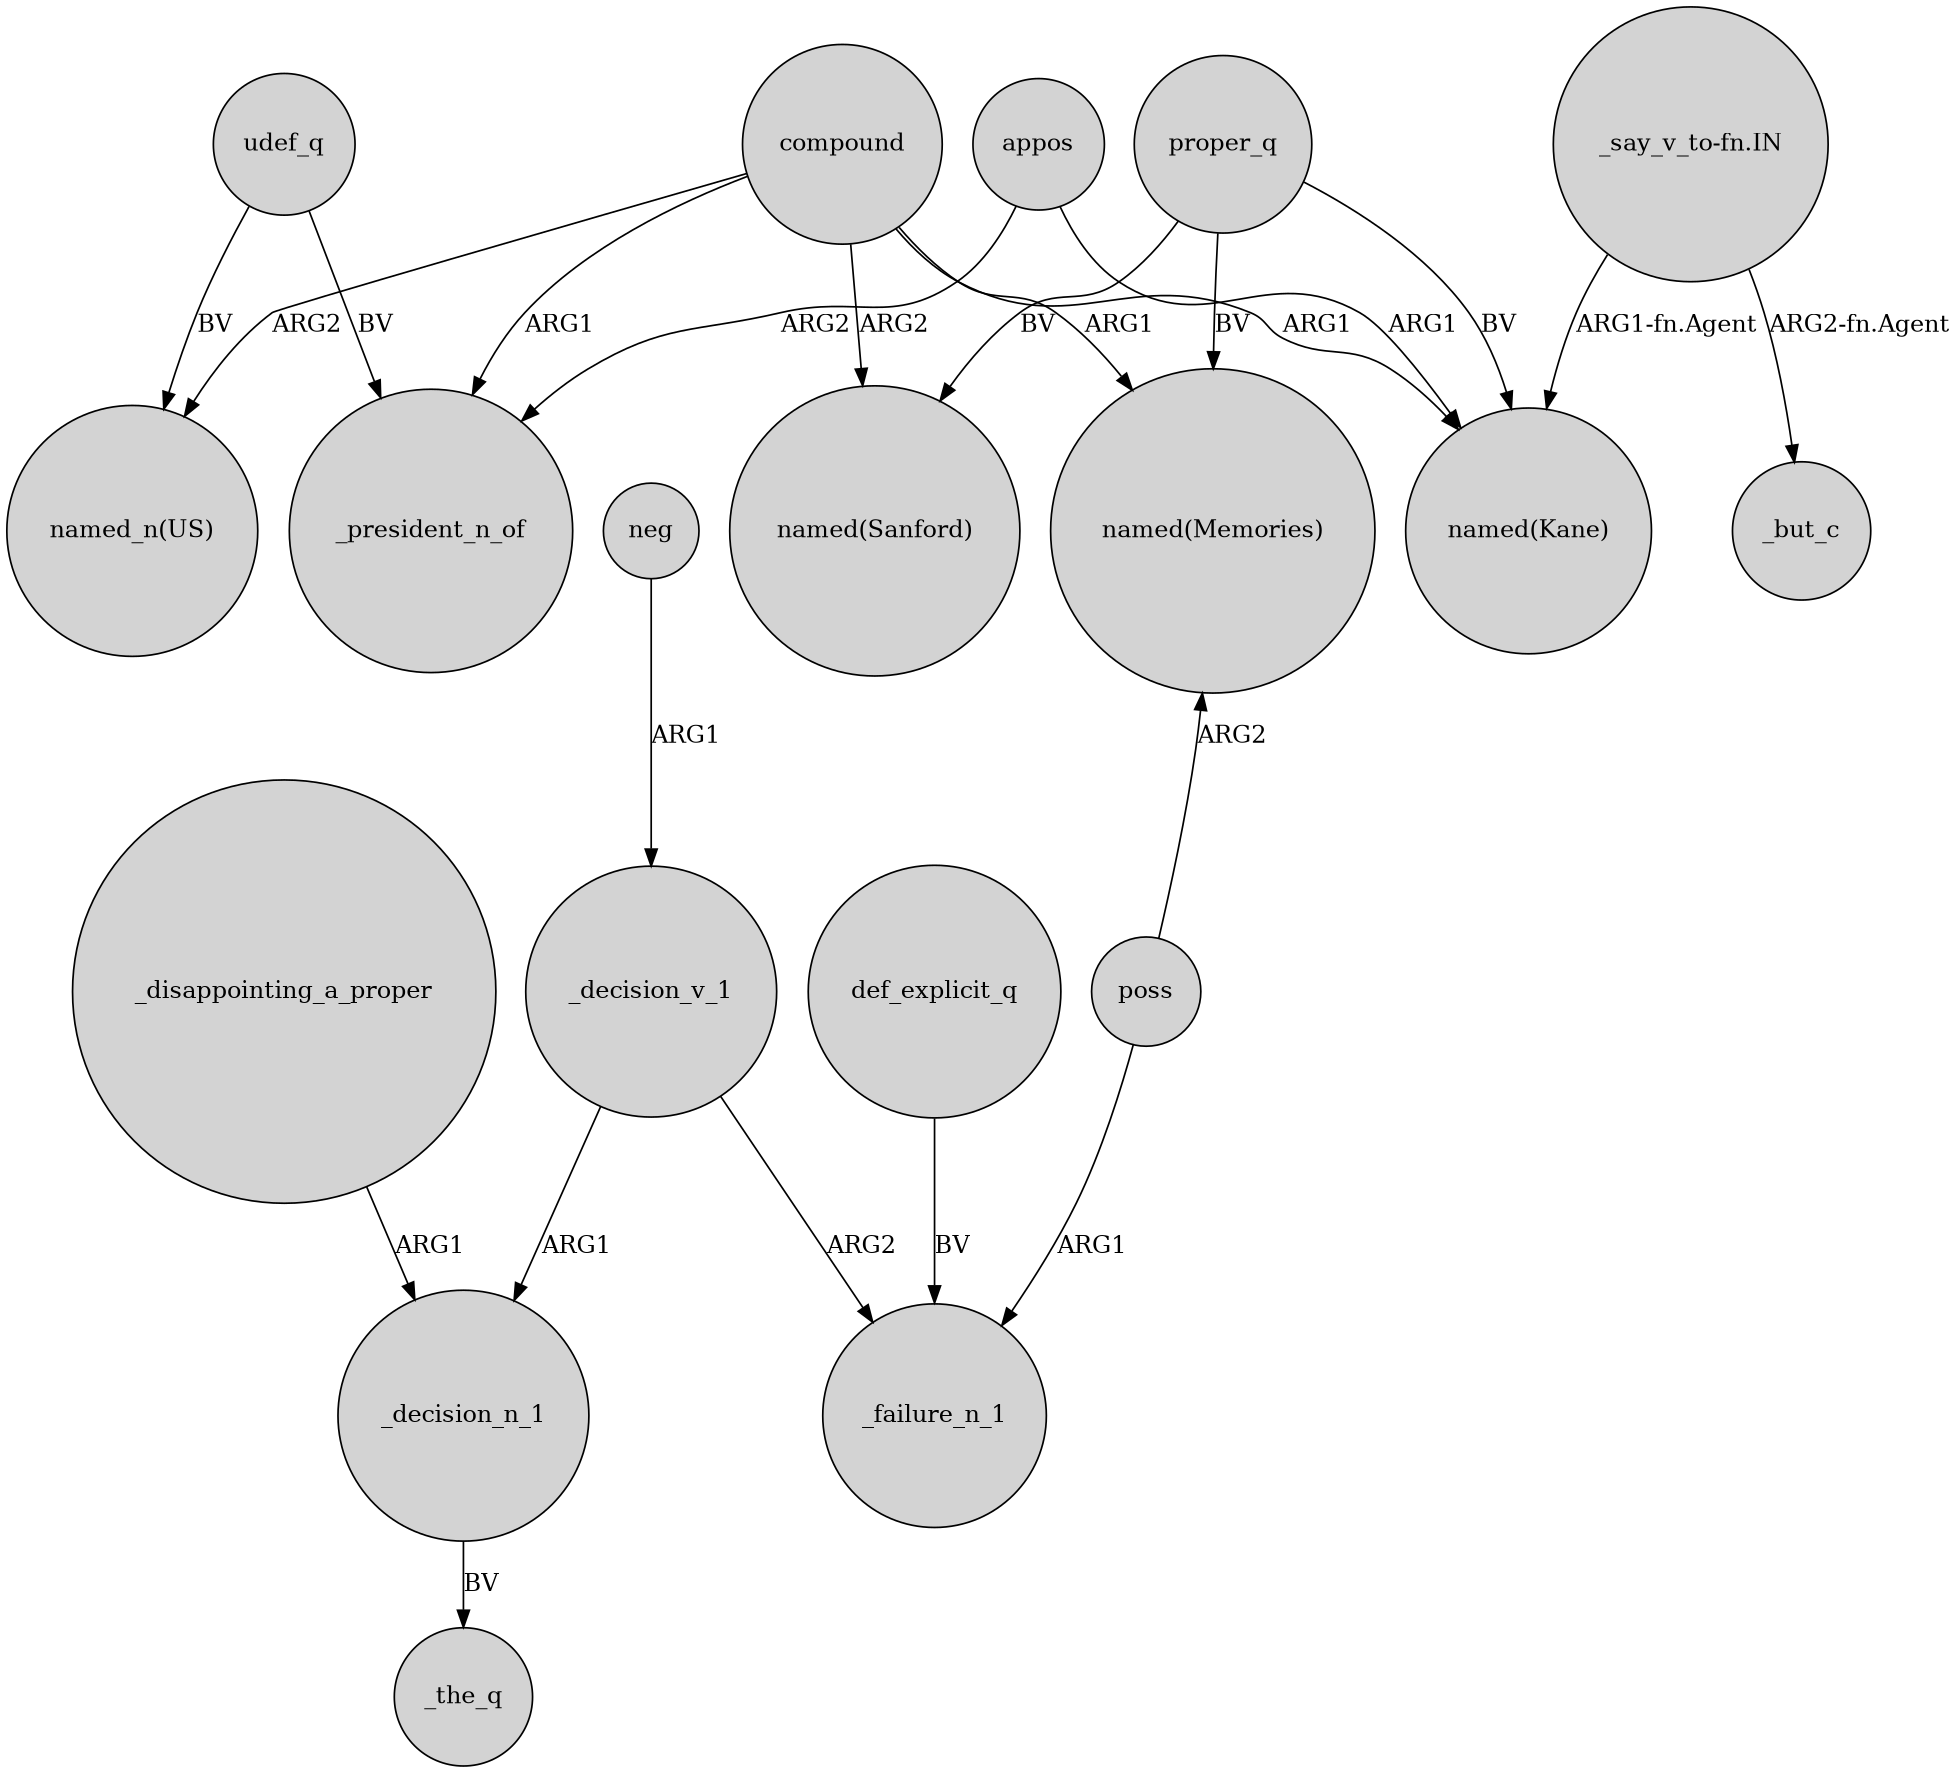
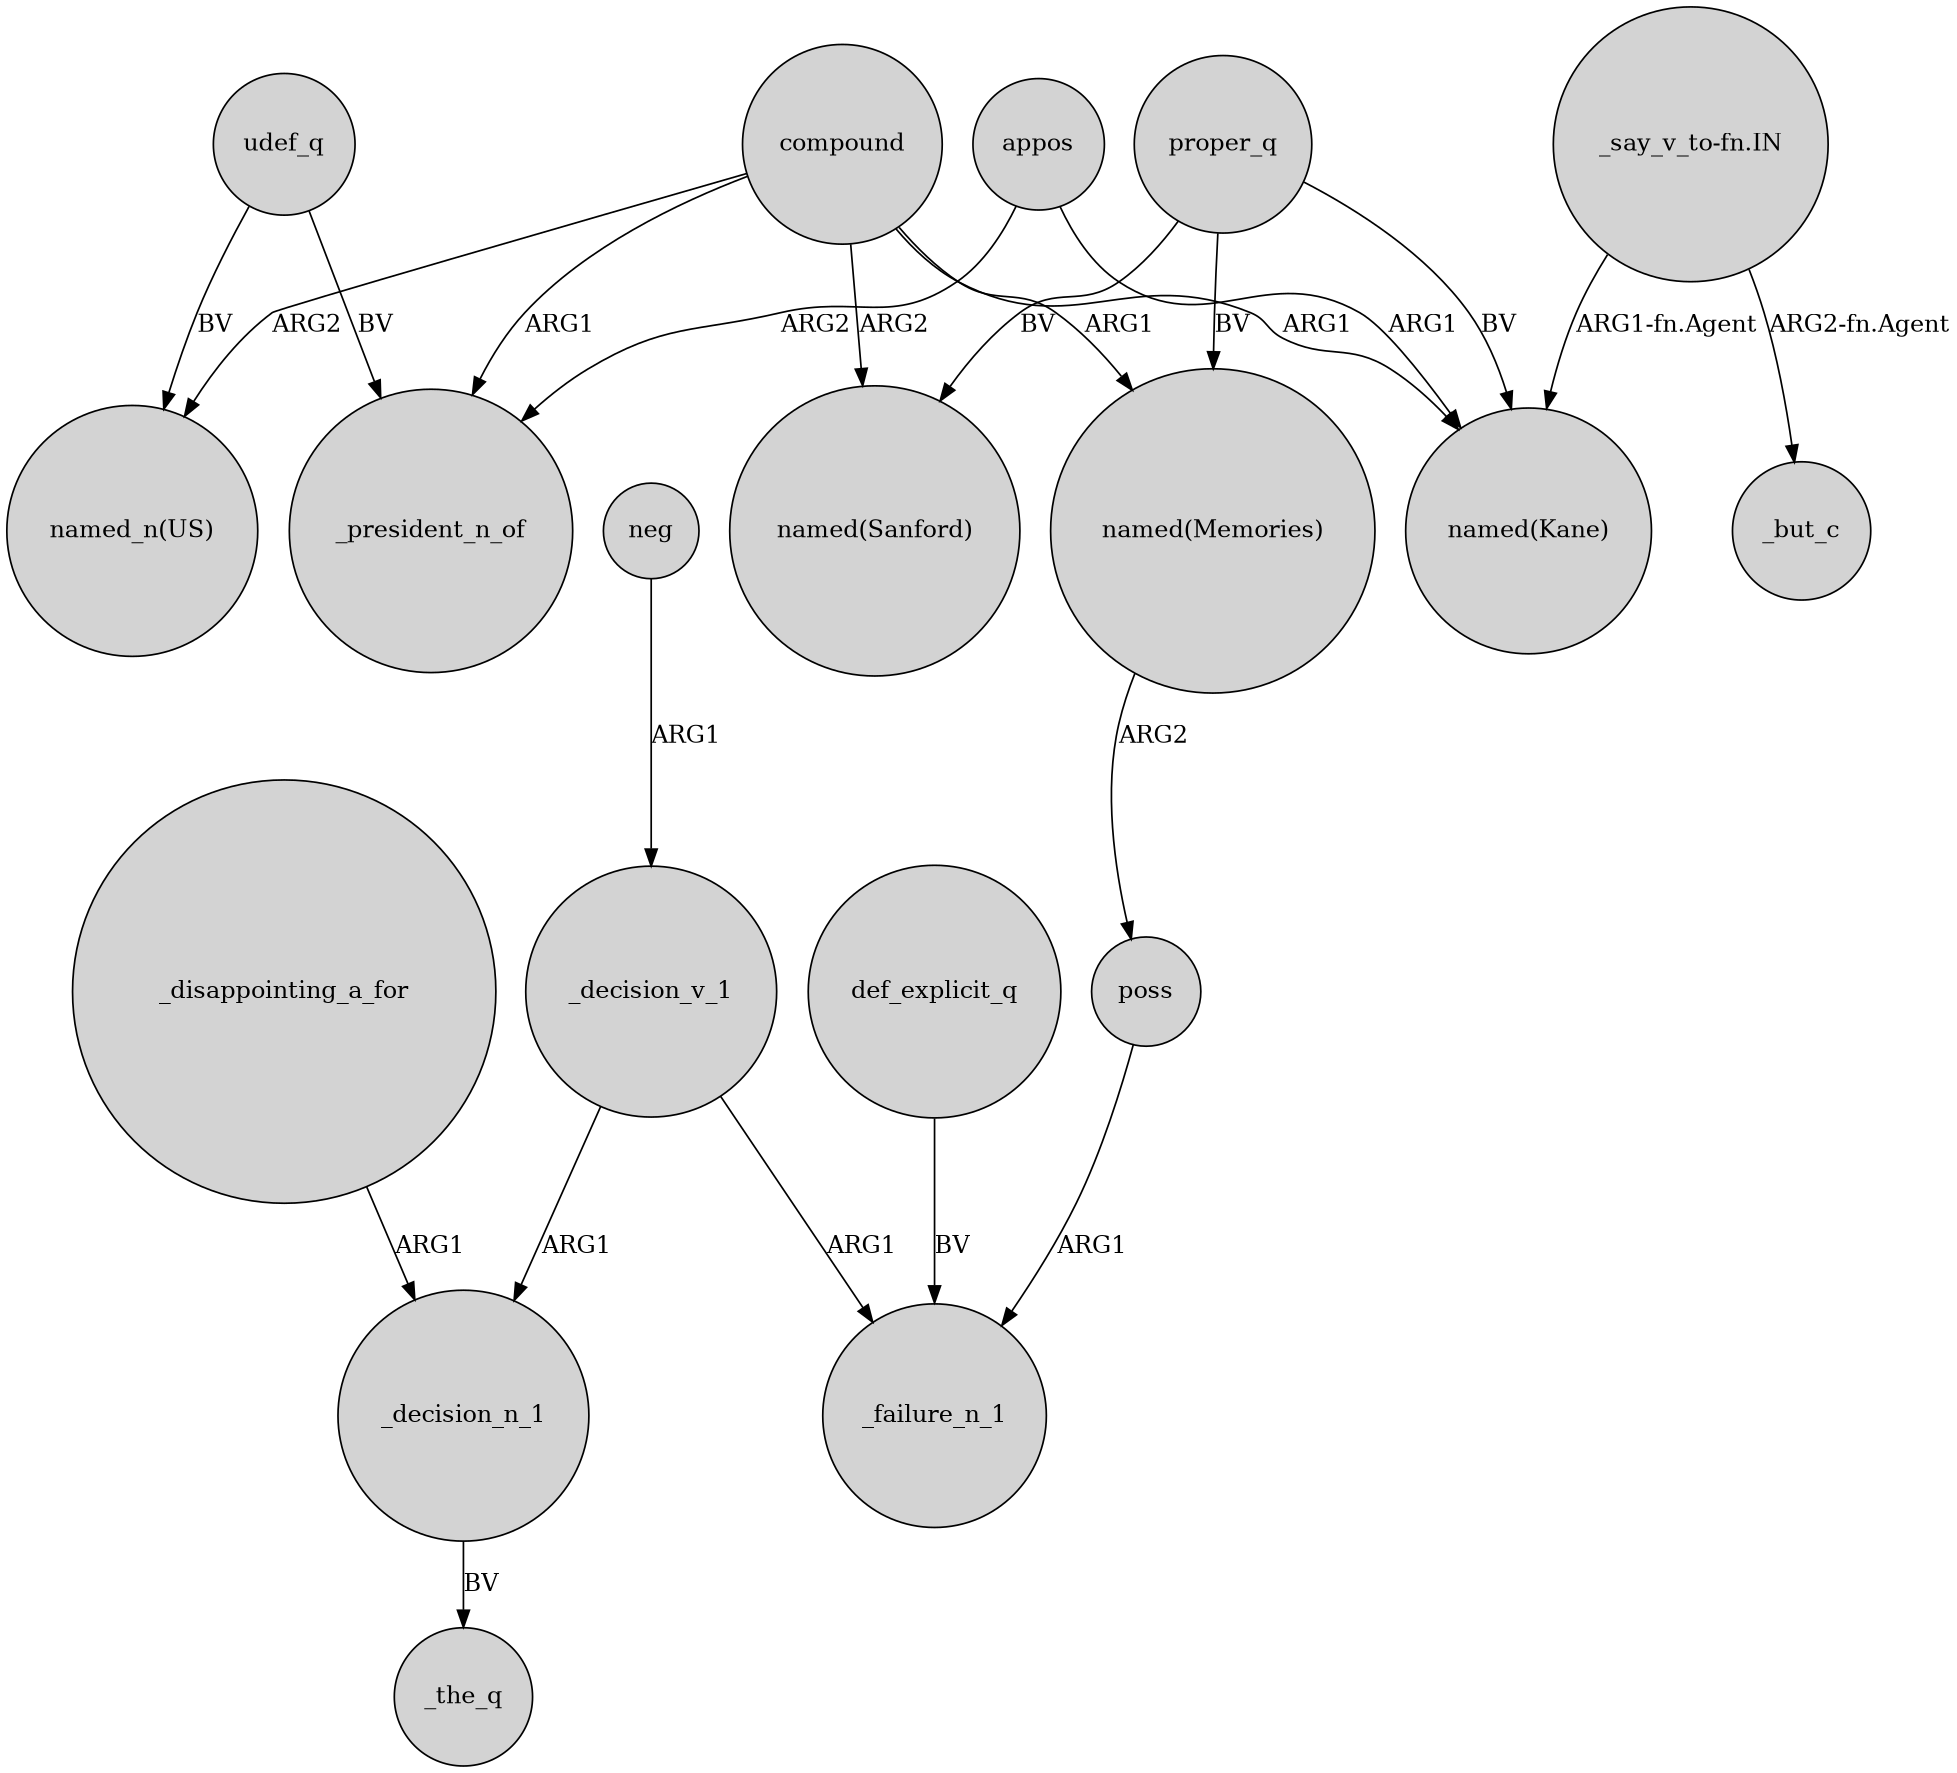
edge "poss" -> "named(Memories)": reversed
node "_disappointing_a_proper": label "_disappointing_a_proper" -> "_disappointing_a_for"
edge "_decision_v_1" -> "_failure_n_1": label "ARG2" -> "ARG1"
